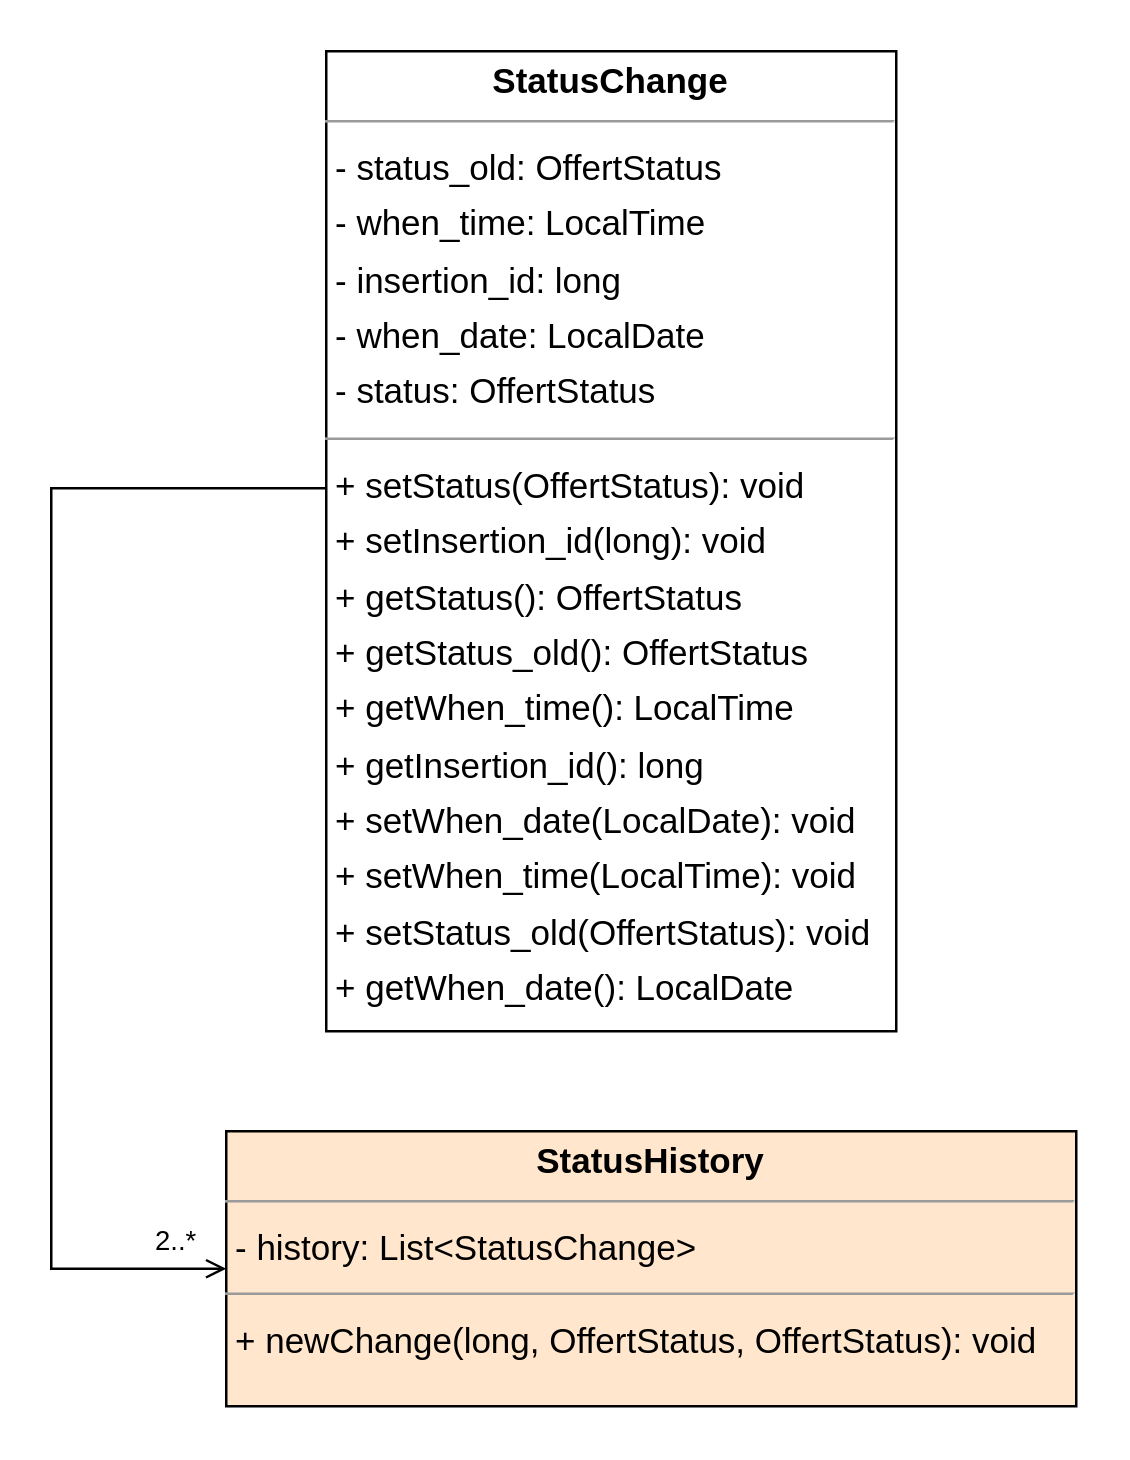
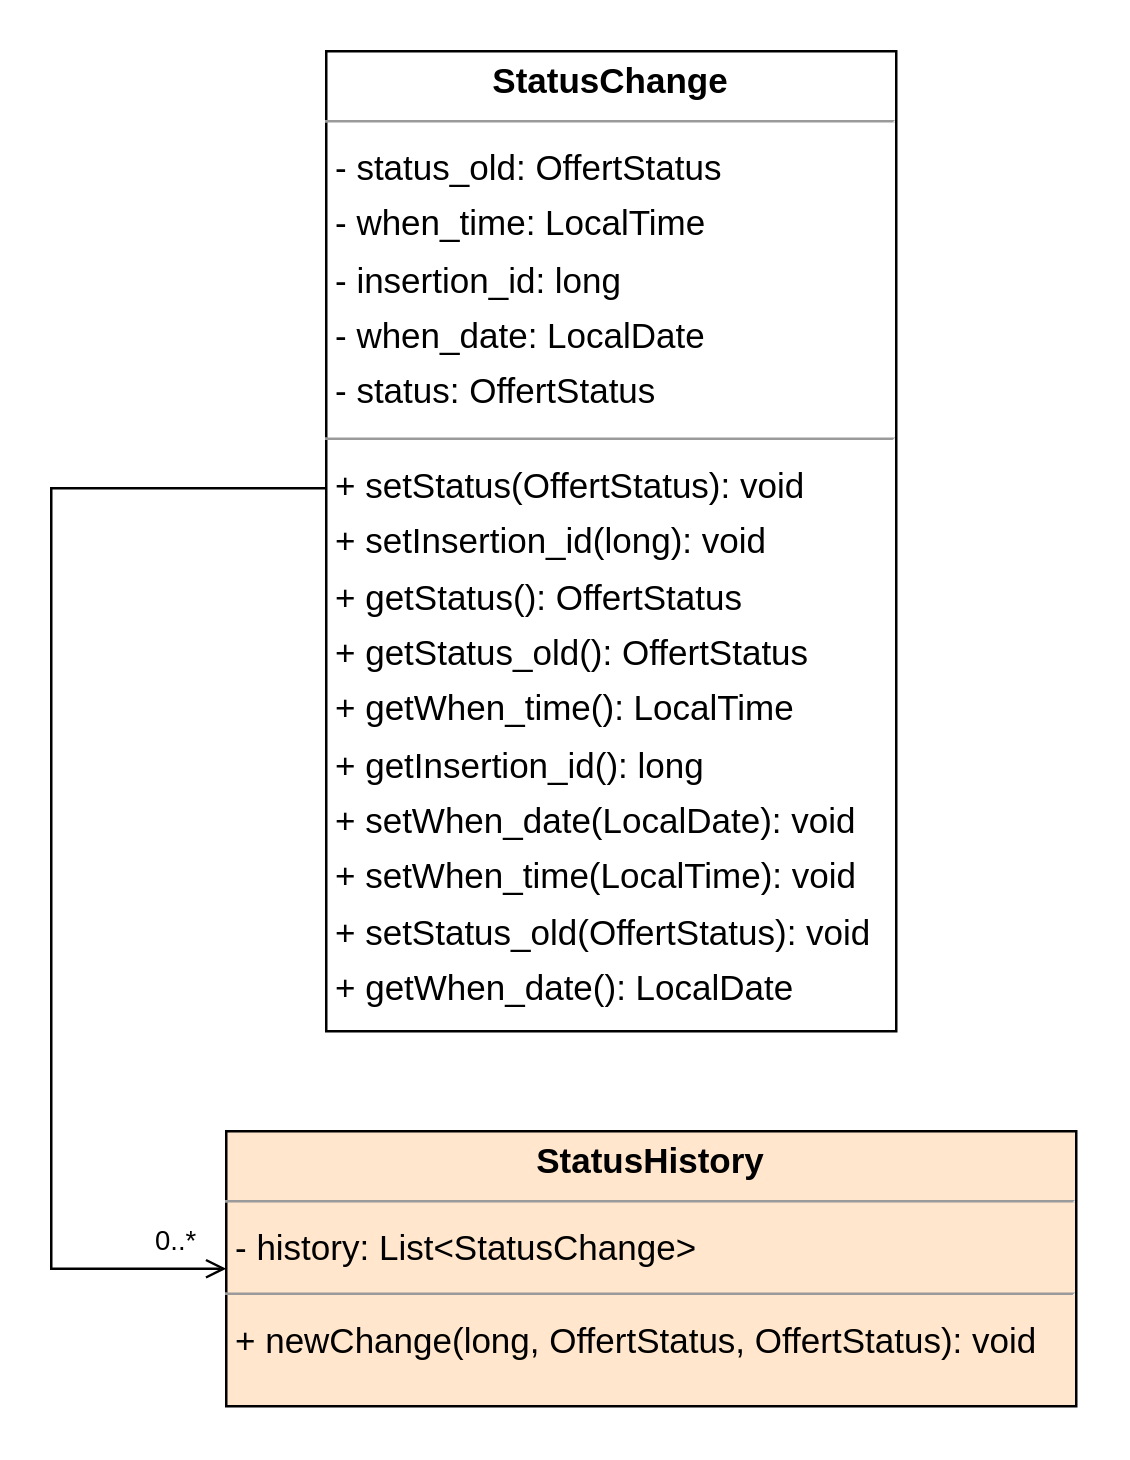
node "2..*": label "2..*" -> "0..*"
